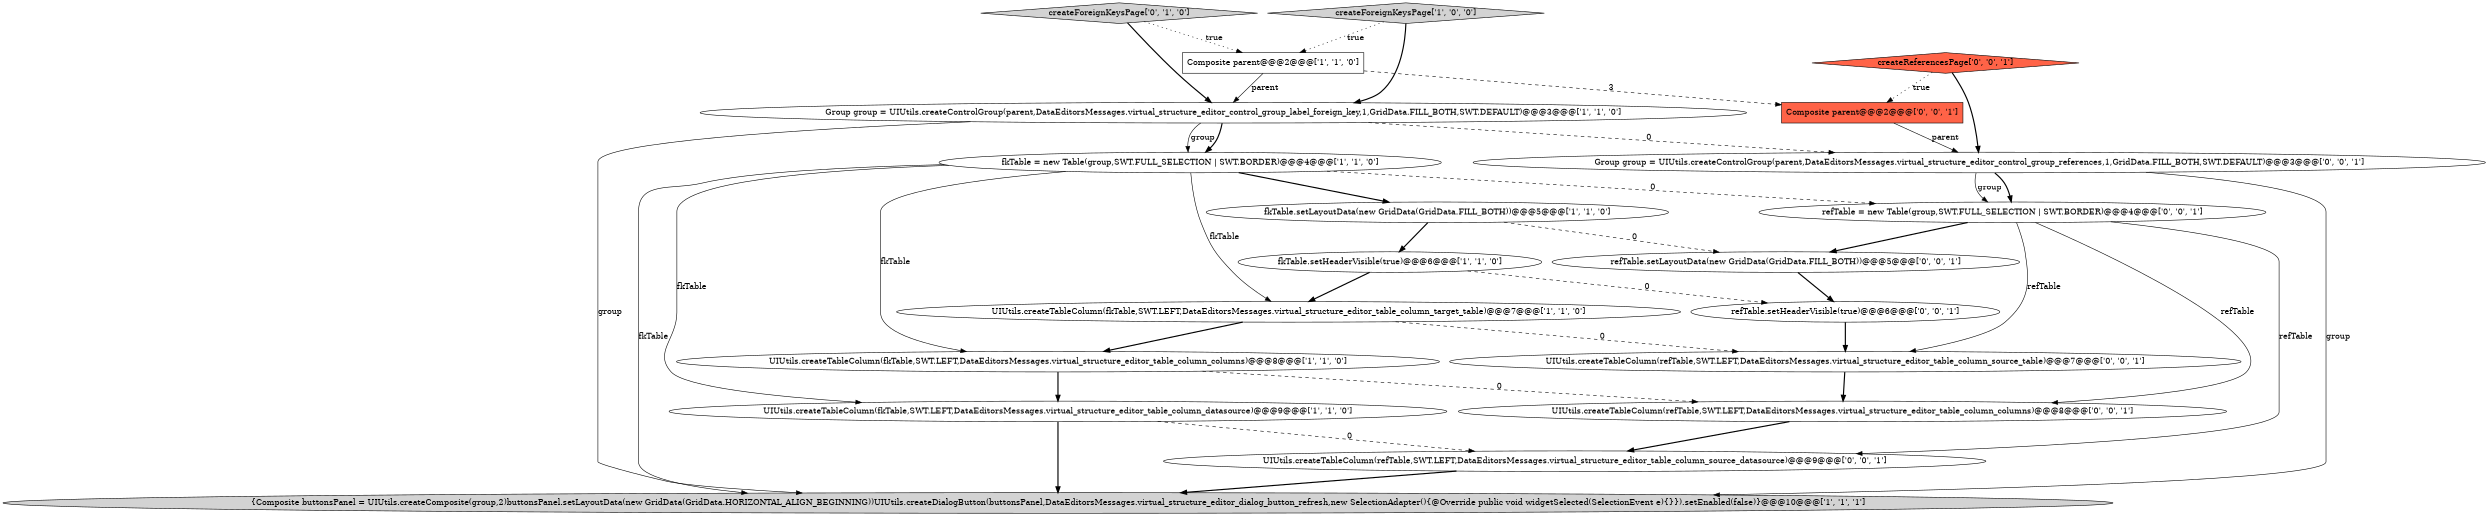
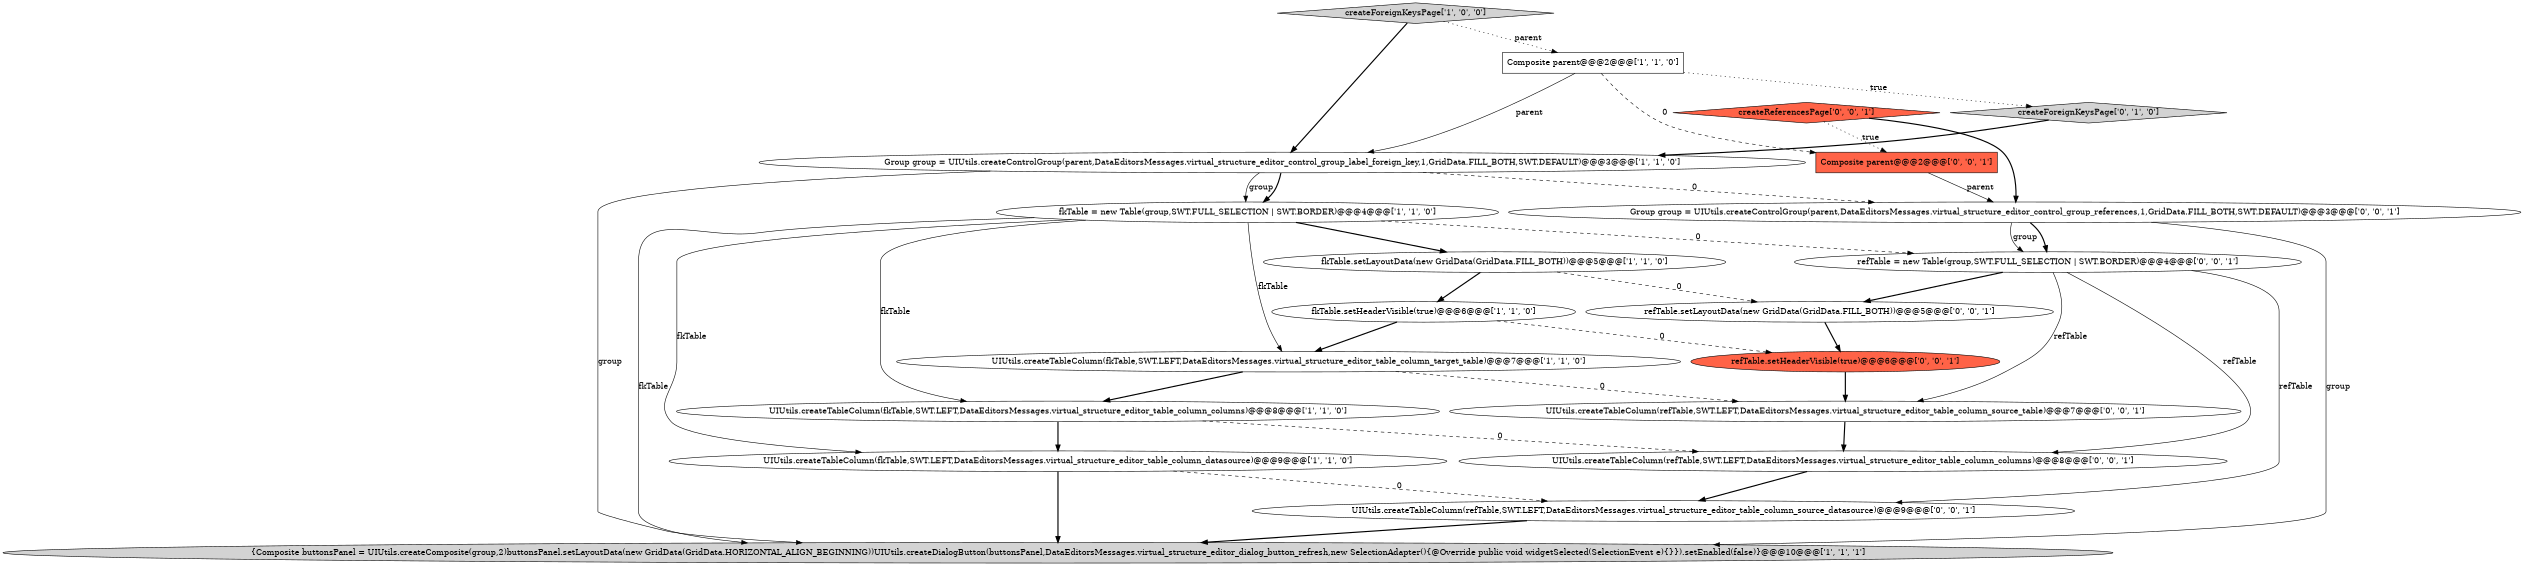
edge "createForeignKeysPage['0', '1', '0']" -> "Composite parent@@@2@@@['1', '1', '0']": reversed
edge "createForeignKeysPage['1', '0', '0']" -> "Composite parent@@@2@@@['1', '1', '0']": label "true" -> "parent"
edge "Composite parent@@@2@@@['1', '1', '0']" -> "Composite parent@@@2@@@['0', '0', '1']": label "3" -> "0"
node "refTable.setHeaderVisible(true)@@@6@@@['0', '0', '1']": fillcolor white -> tomato
